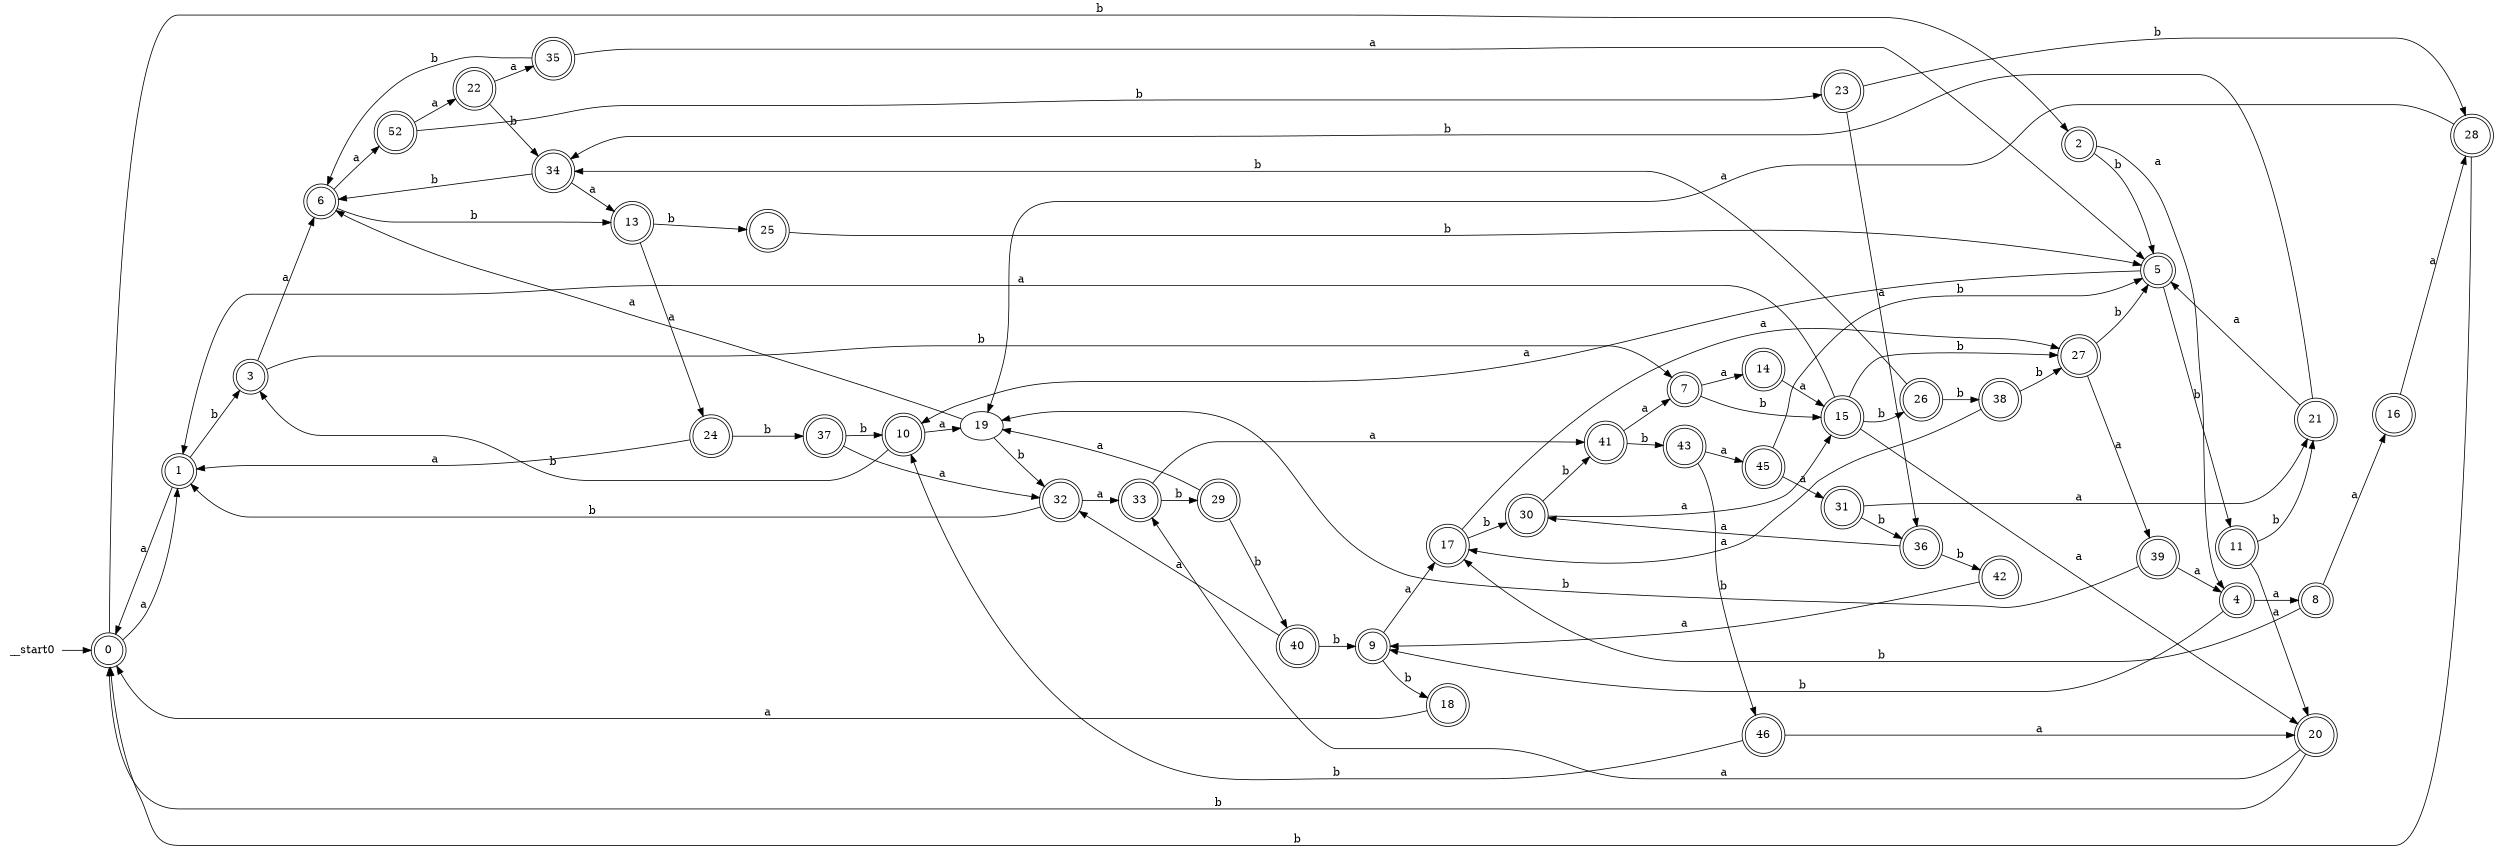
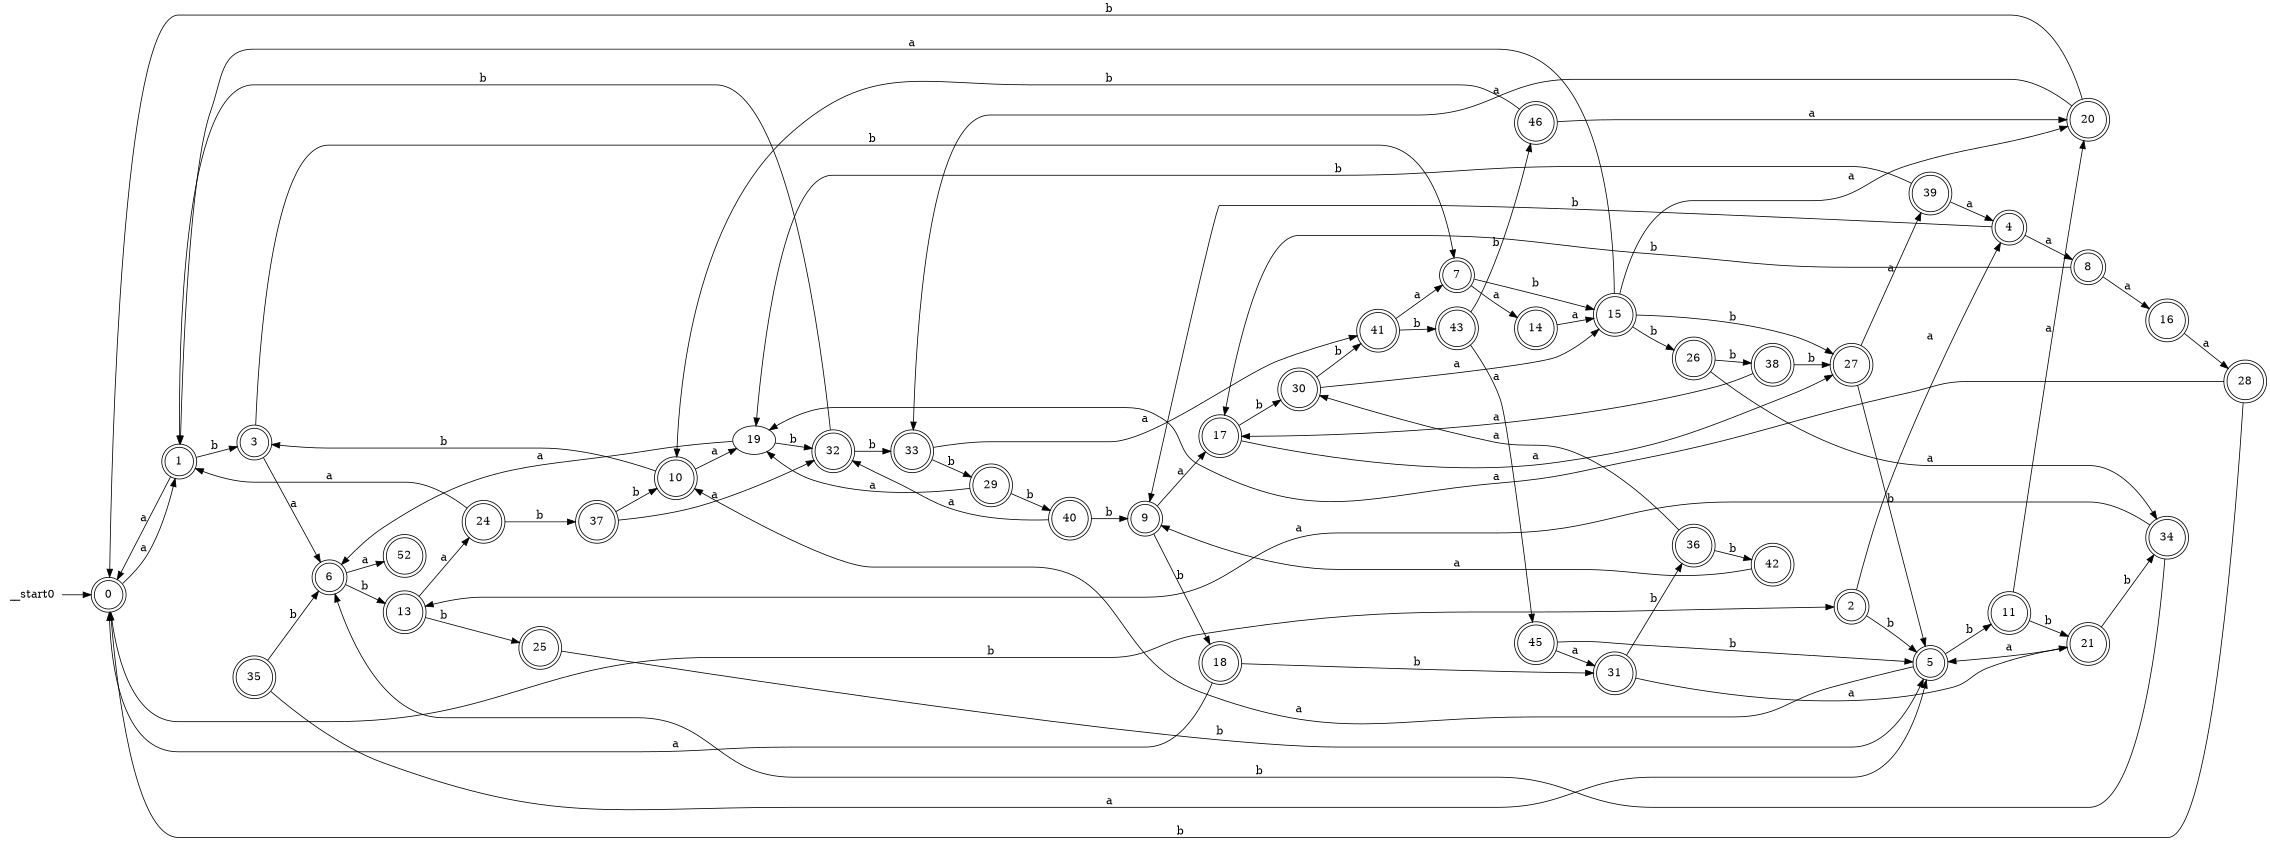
node "22": removed
node "23": removed
edge "26" -> "34": label "b" -> "a"
edge "32" -> "33": label "a" -> "b"
edge "18" -> "31": added, label "b"
